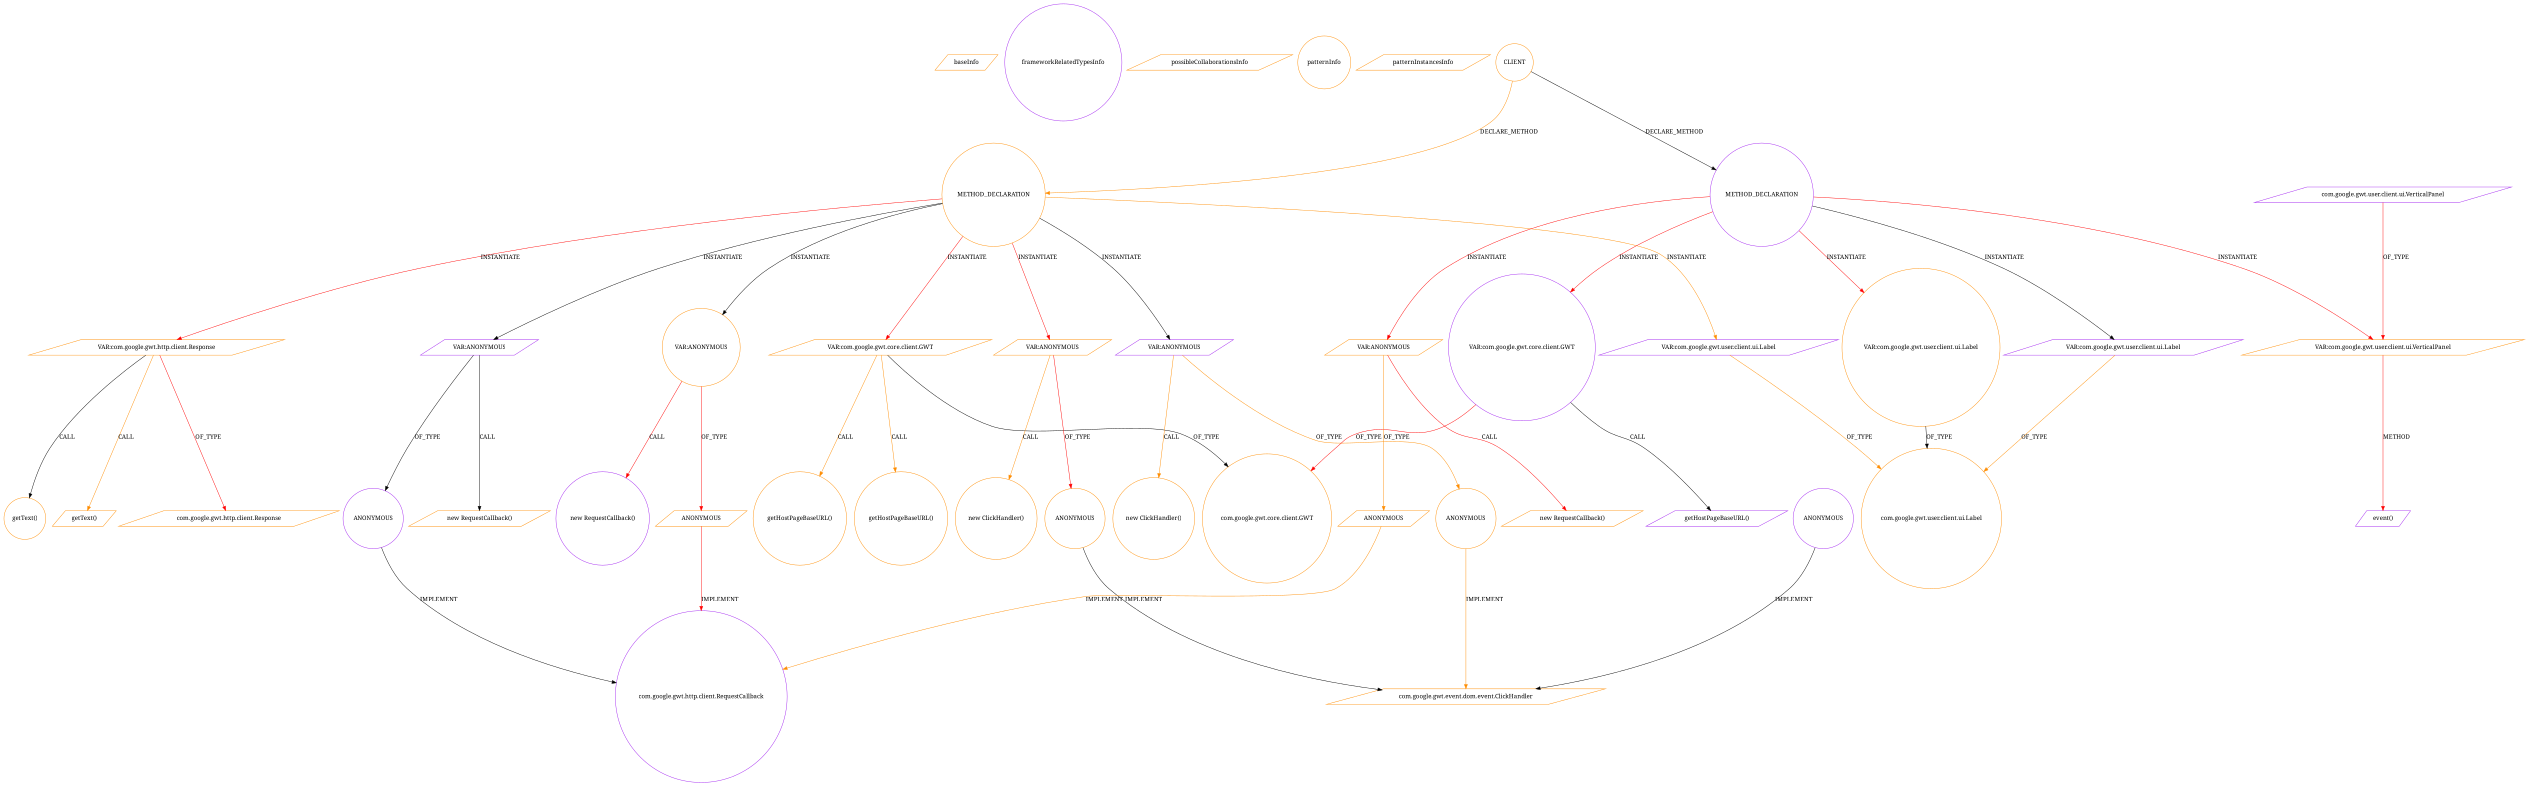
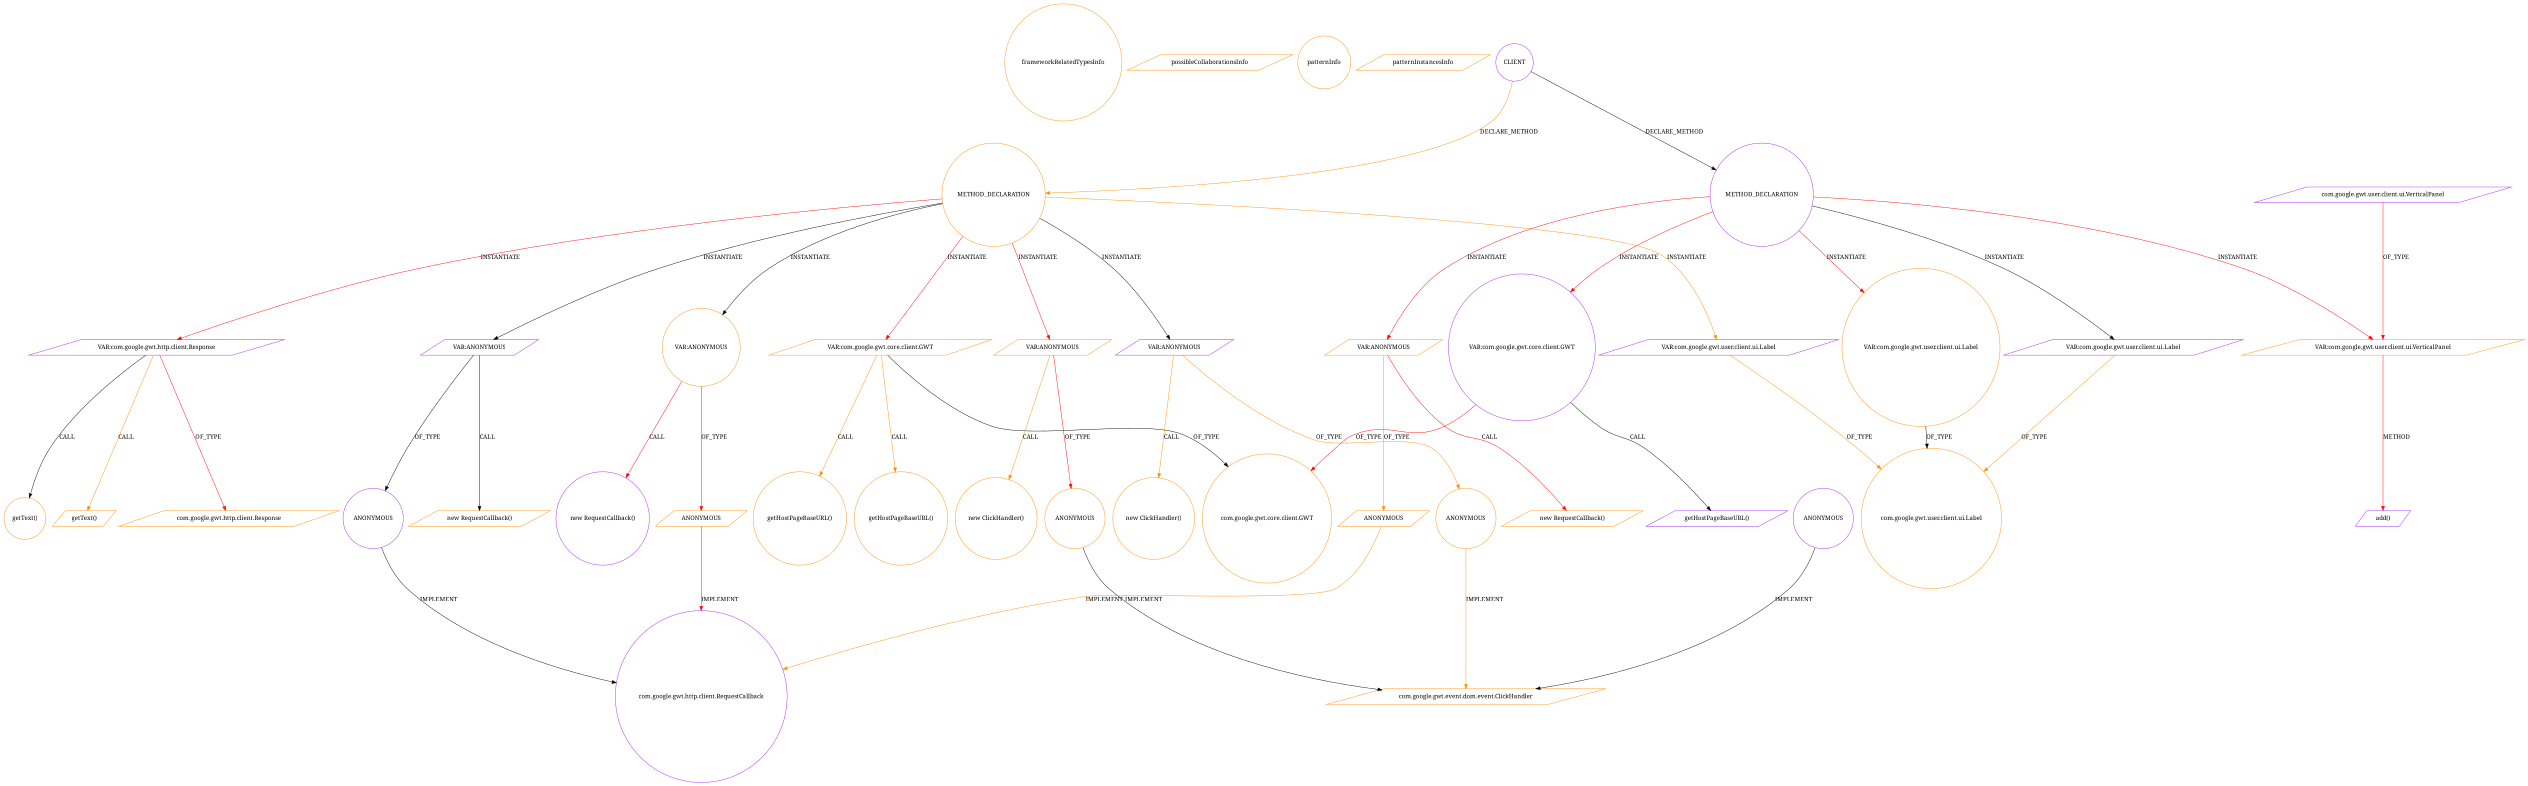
node "baseInfo": removed
node "frameworkRelatedTypesInfo": color purple -> darkorange
node "CLIENT": color darkorange -> purple
node "VAR:com.google.gwt.http.client.Response": color darkorange -> purple
node "event()": label "event()" -> "add()"
